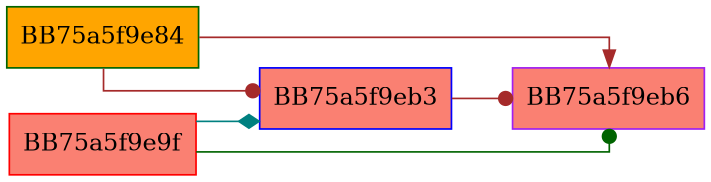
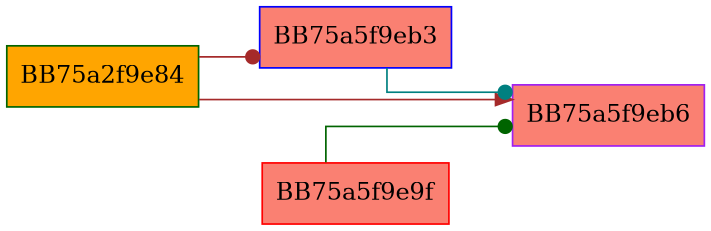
node "BB75a5f9e84": label "BB75a5f9e84" -> "BB75a2f9e84"
edge "BB75a5f9eb3" -> "BB75a5f9eb6": color brown -> teal
edge "BB75a5f9e9f" -> "BB75a5f9eb3": removed
